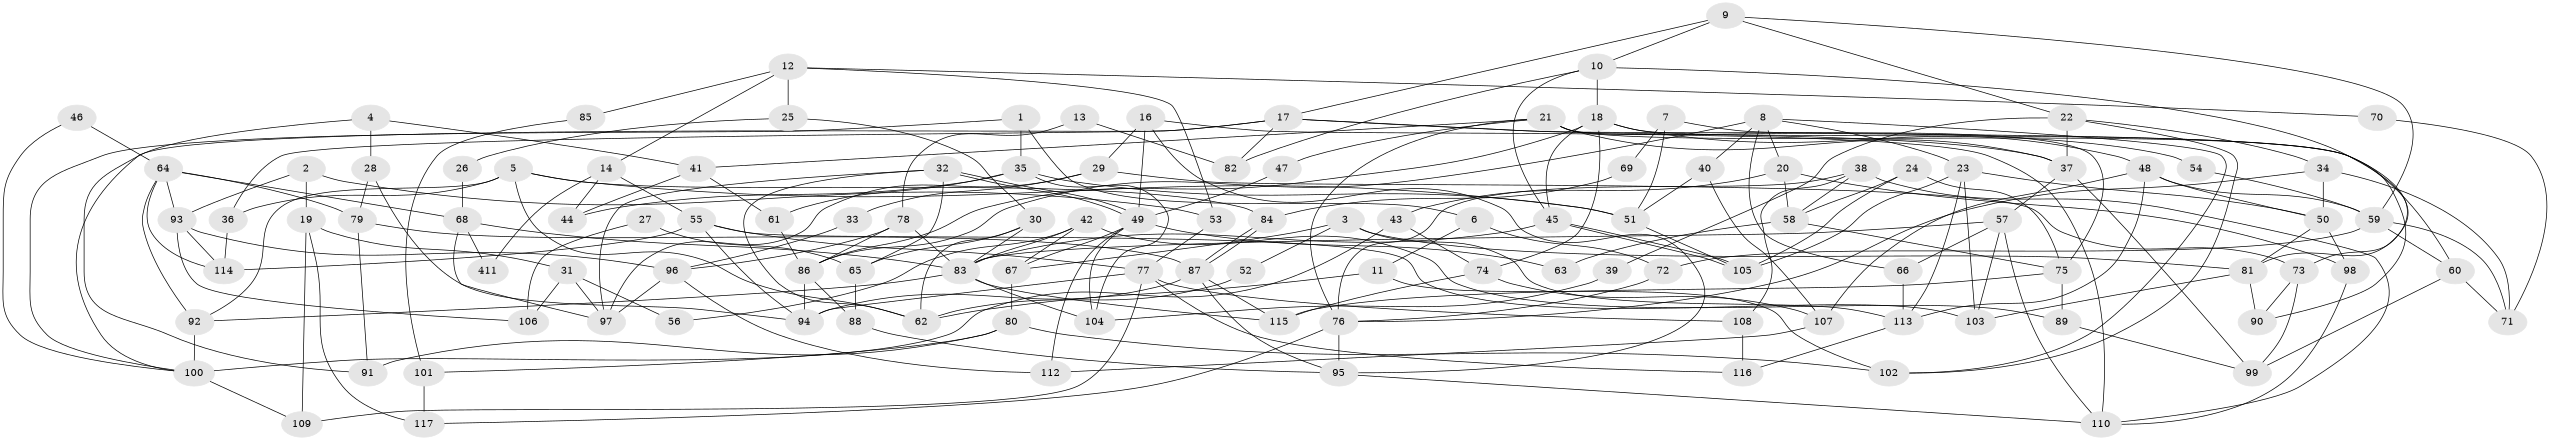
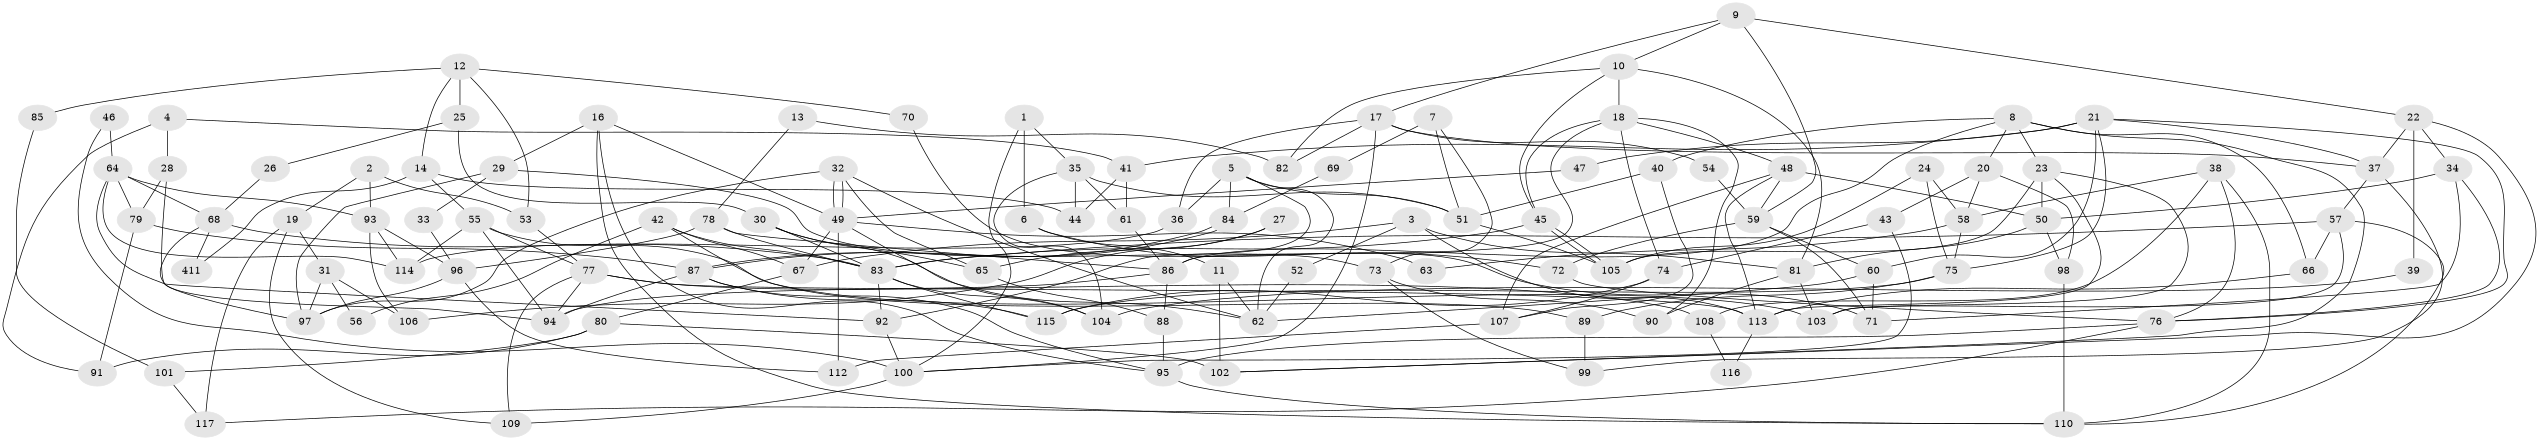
edge "60" -- "99": now "60" -- "62"
edge "77" -- "116": now "77" -- "113"
